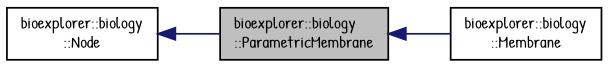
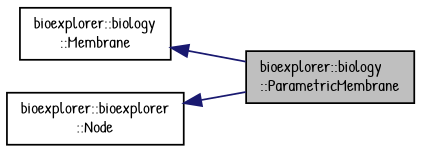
node "bioexplorer::biology ::Node": label "bioexplorer::biology ::Node" -> "bioexplorer::bioexplorer ::Node"
edge "bioexplorer::biology ::Membrane" -> "bioexplorer::biology ::ParametricMembrane": reversed
